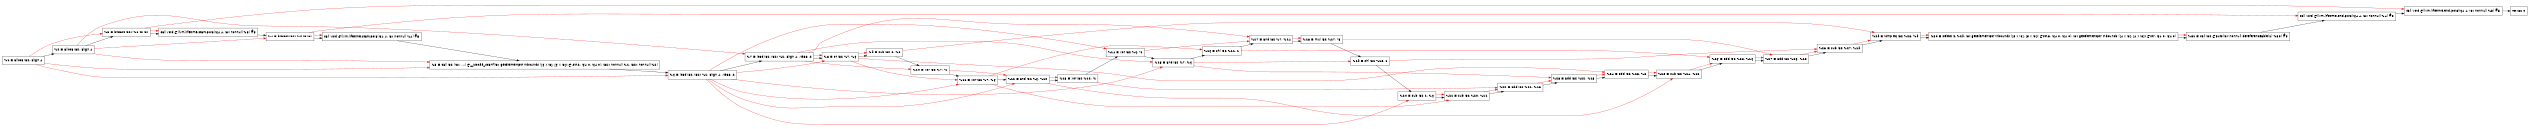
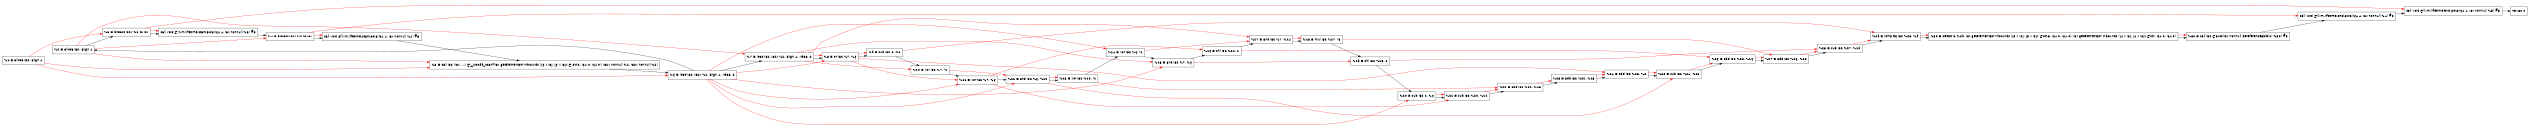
edge "%1 = alloca i32, align 4" -> "%2 = alloca i32, align 4": now "%6 = load i32, i32* %1, align 4, !tbaa !2" -> "%2 = alloca i32, align 4"
edge "%15 = and i32 %7, %6" -> "%23 = add i32 %22, %15": removed
